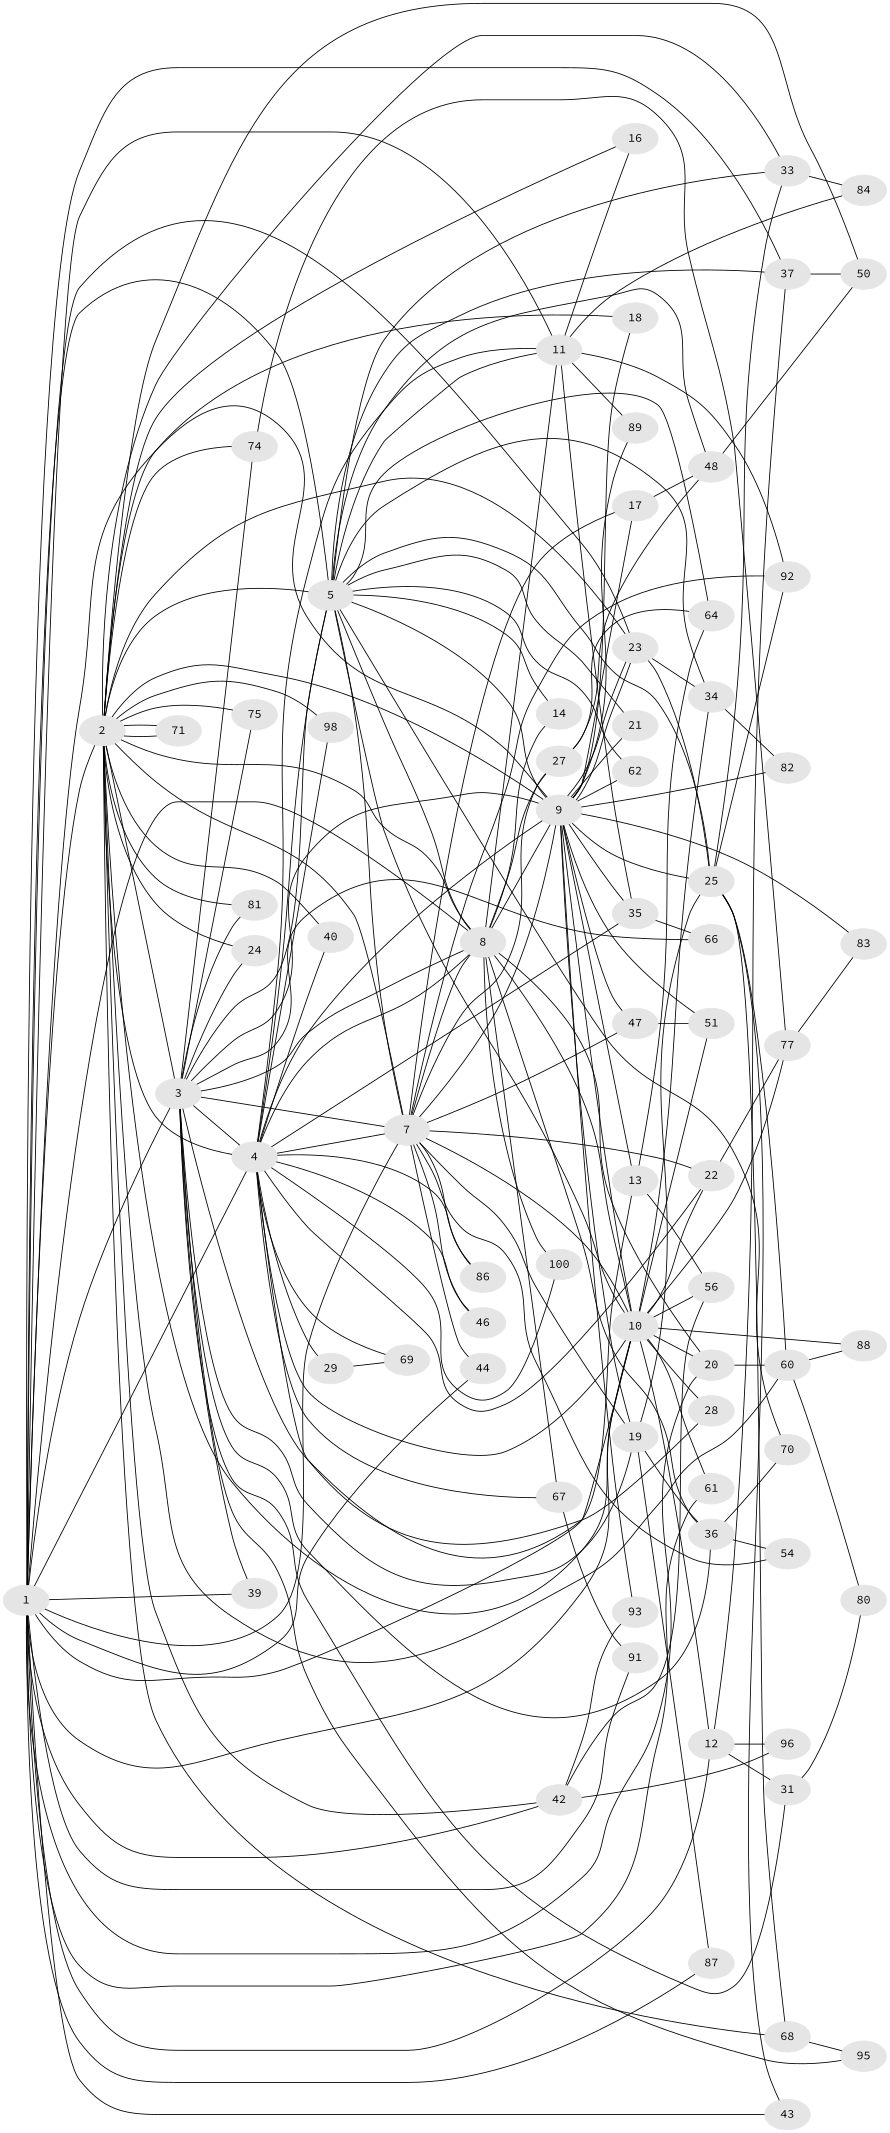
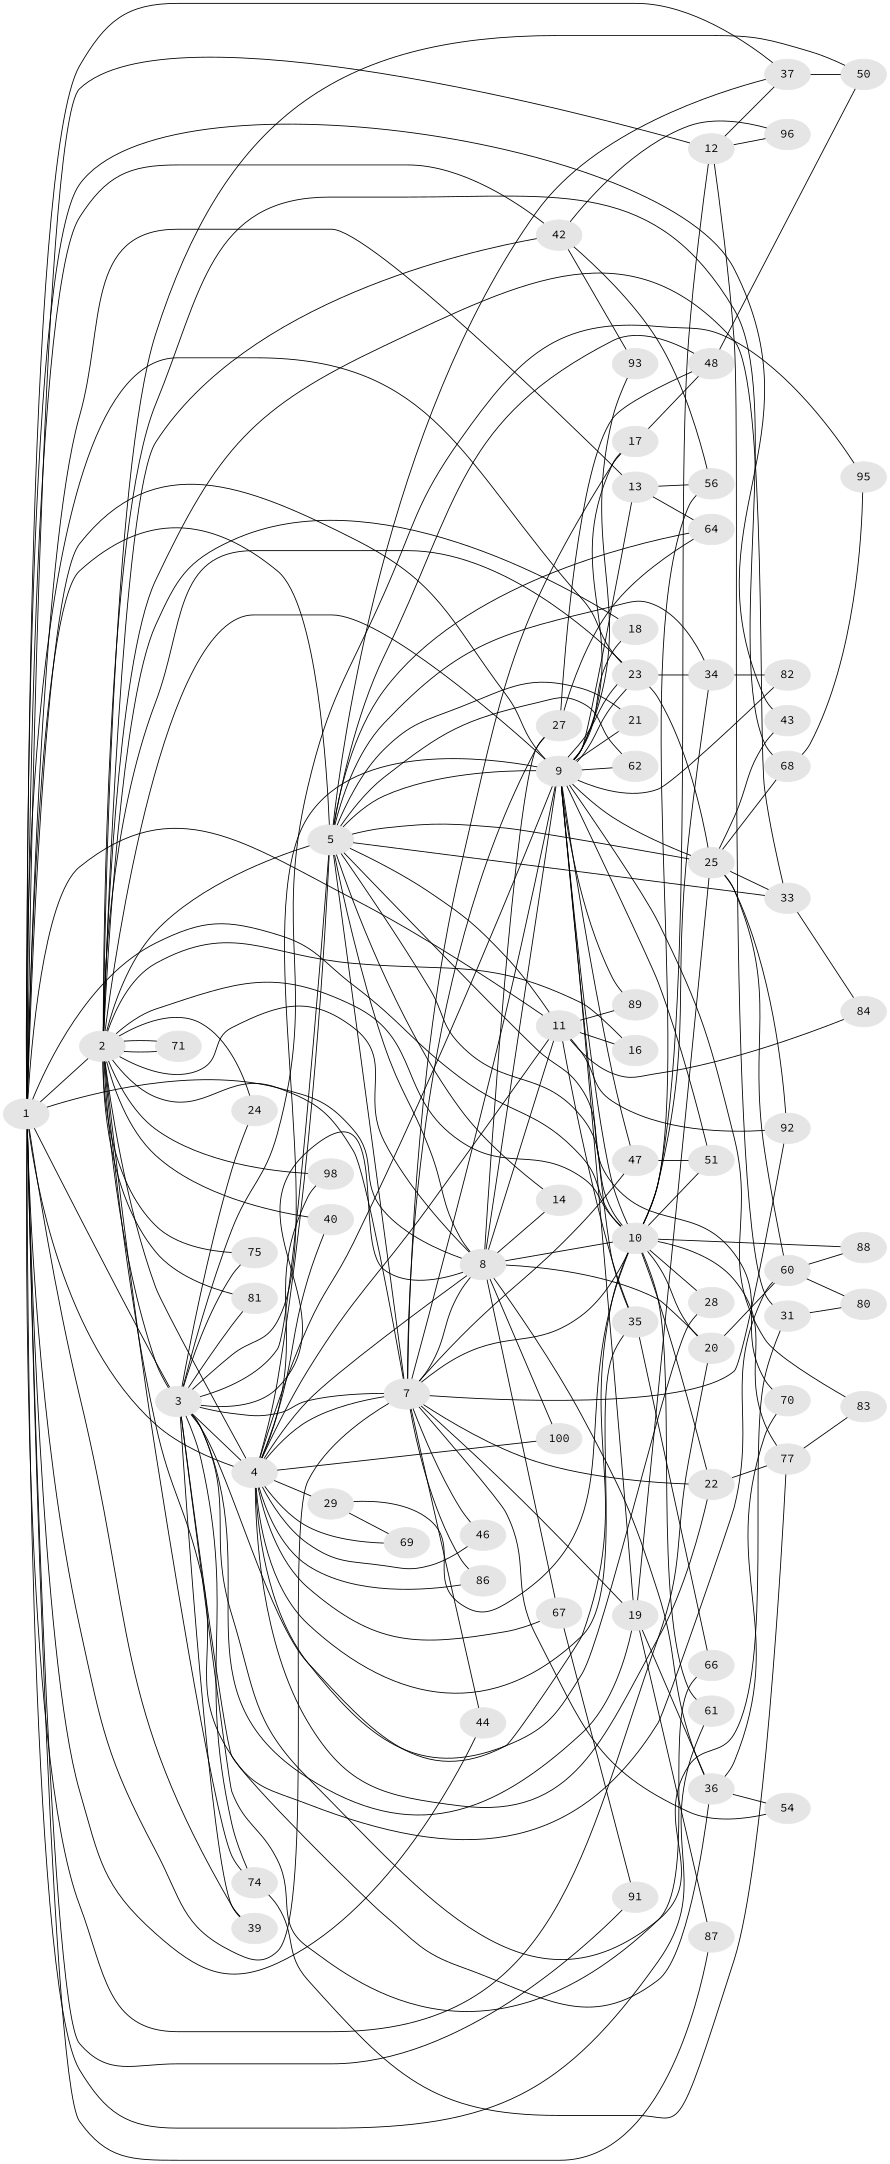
edge "4" -- "10": now "29" -- "10"
